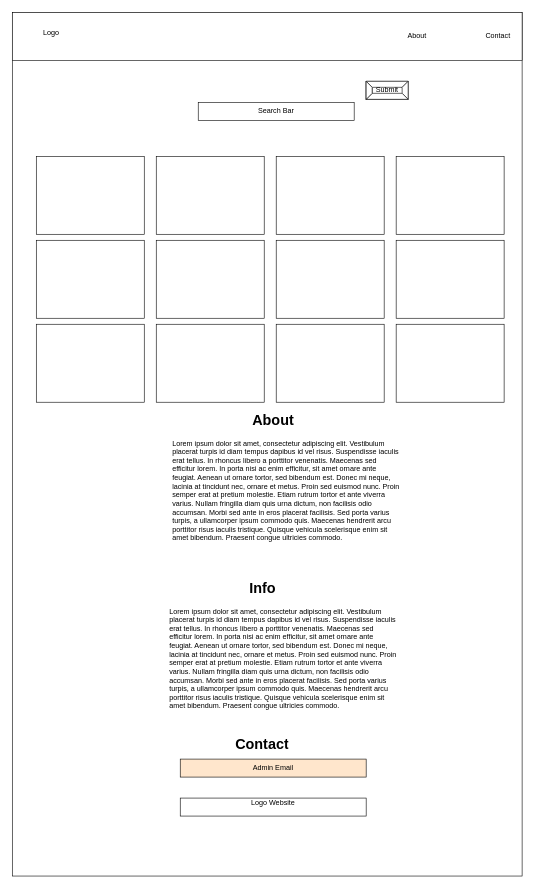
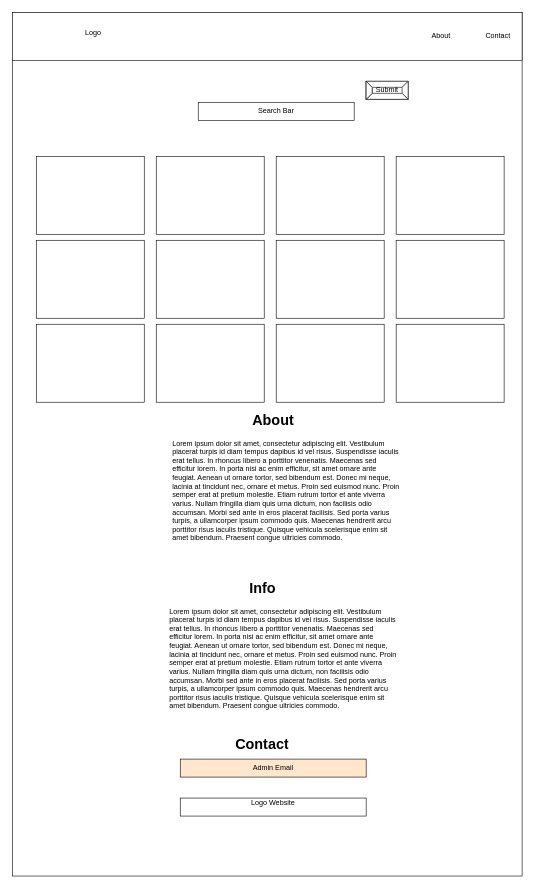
node "Logo": moved (51, 33) -> (93, 33)
node "About": moved (417, 36) -> (441, 36)
